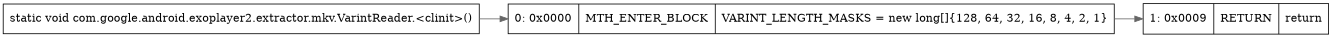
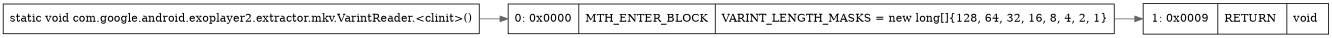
node "1: 0x0009": text "return" -> "void"
